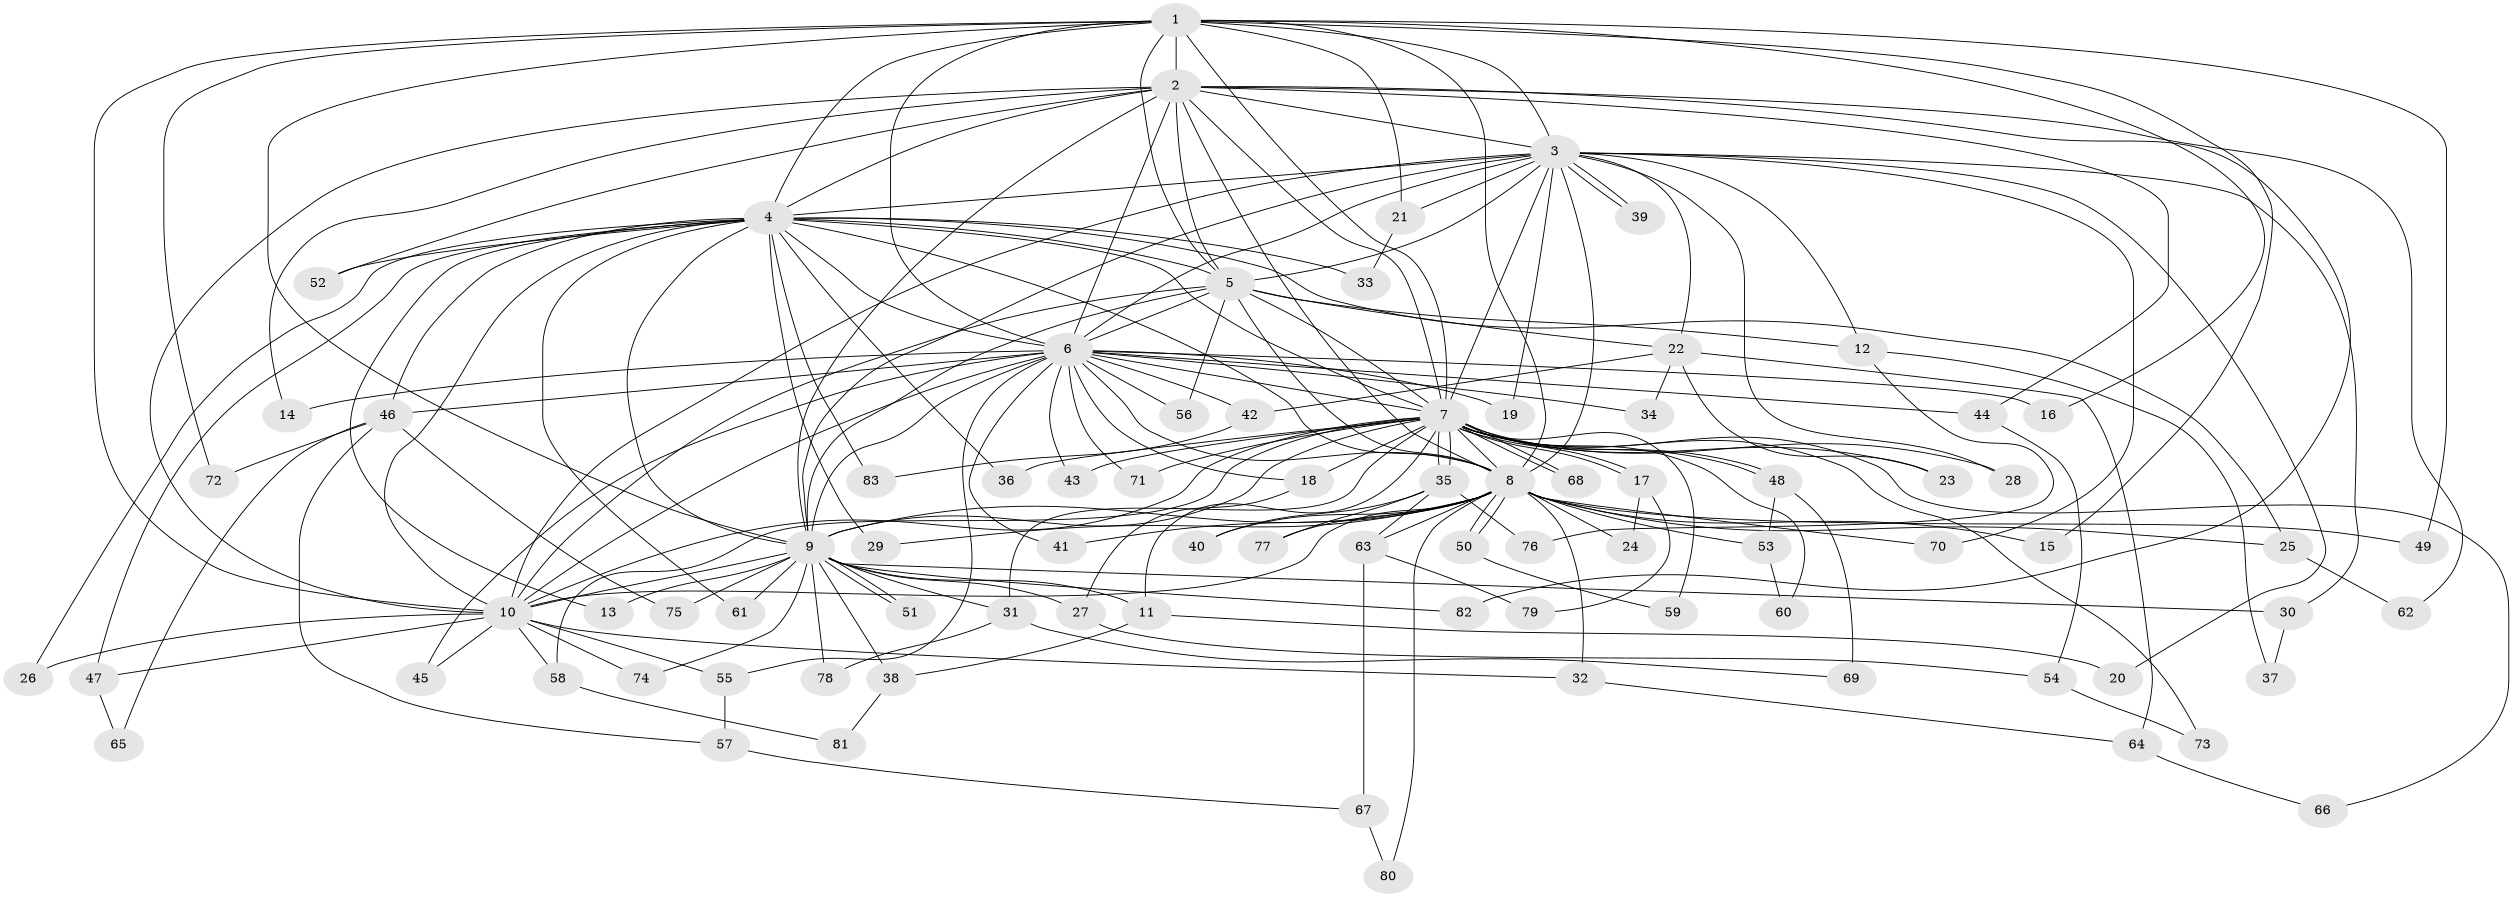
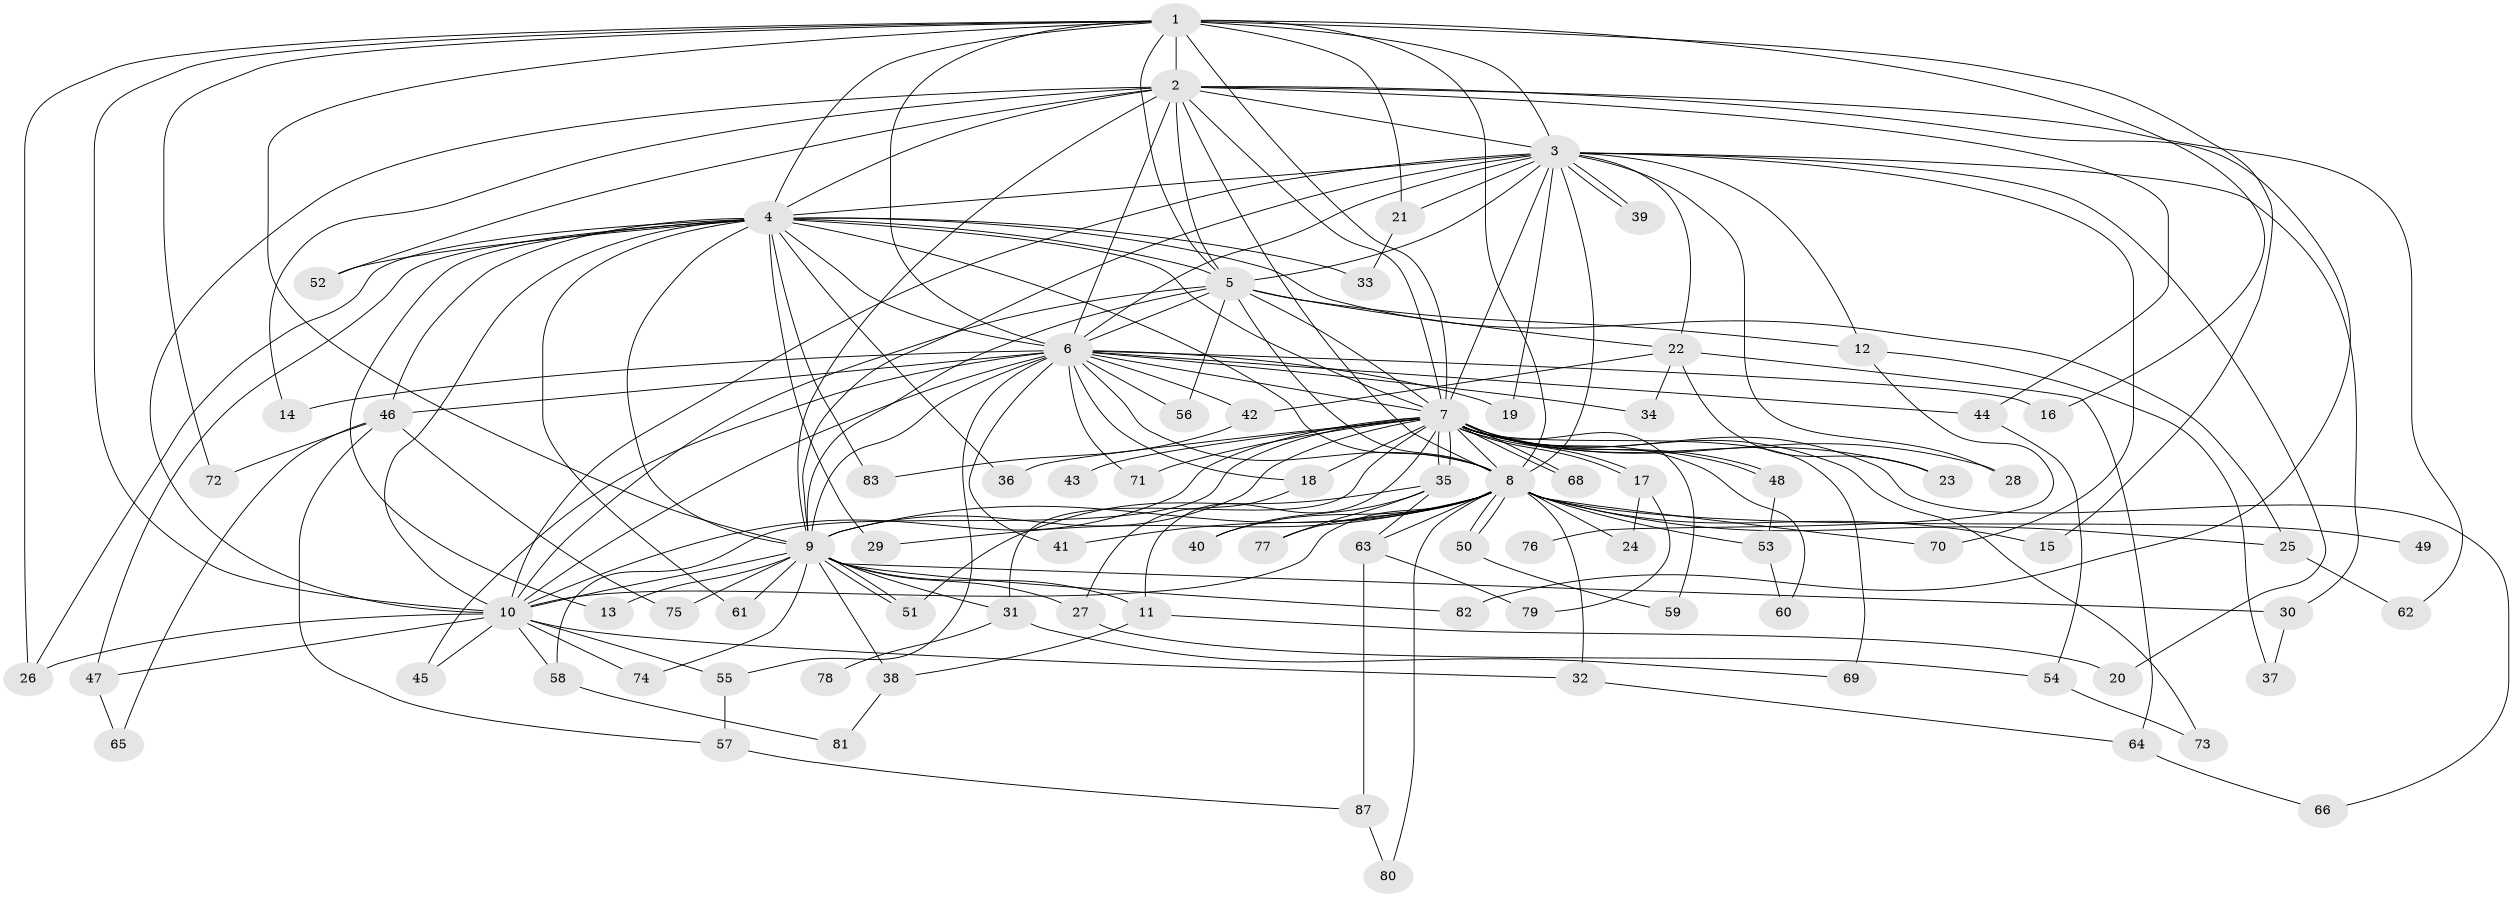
edge "1" -- "49": now "1" -- "26"
edge "6" -- "43": removed
edge "35" -- "76": now "35" -- "51"
edge "48" -- "69": now "7" -- "69"
edge "9" -- "78": removed
node "67": label "67" -> "87"
